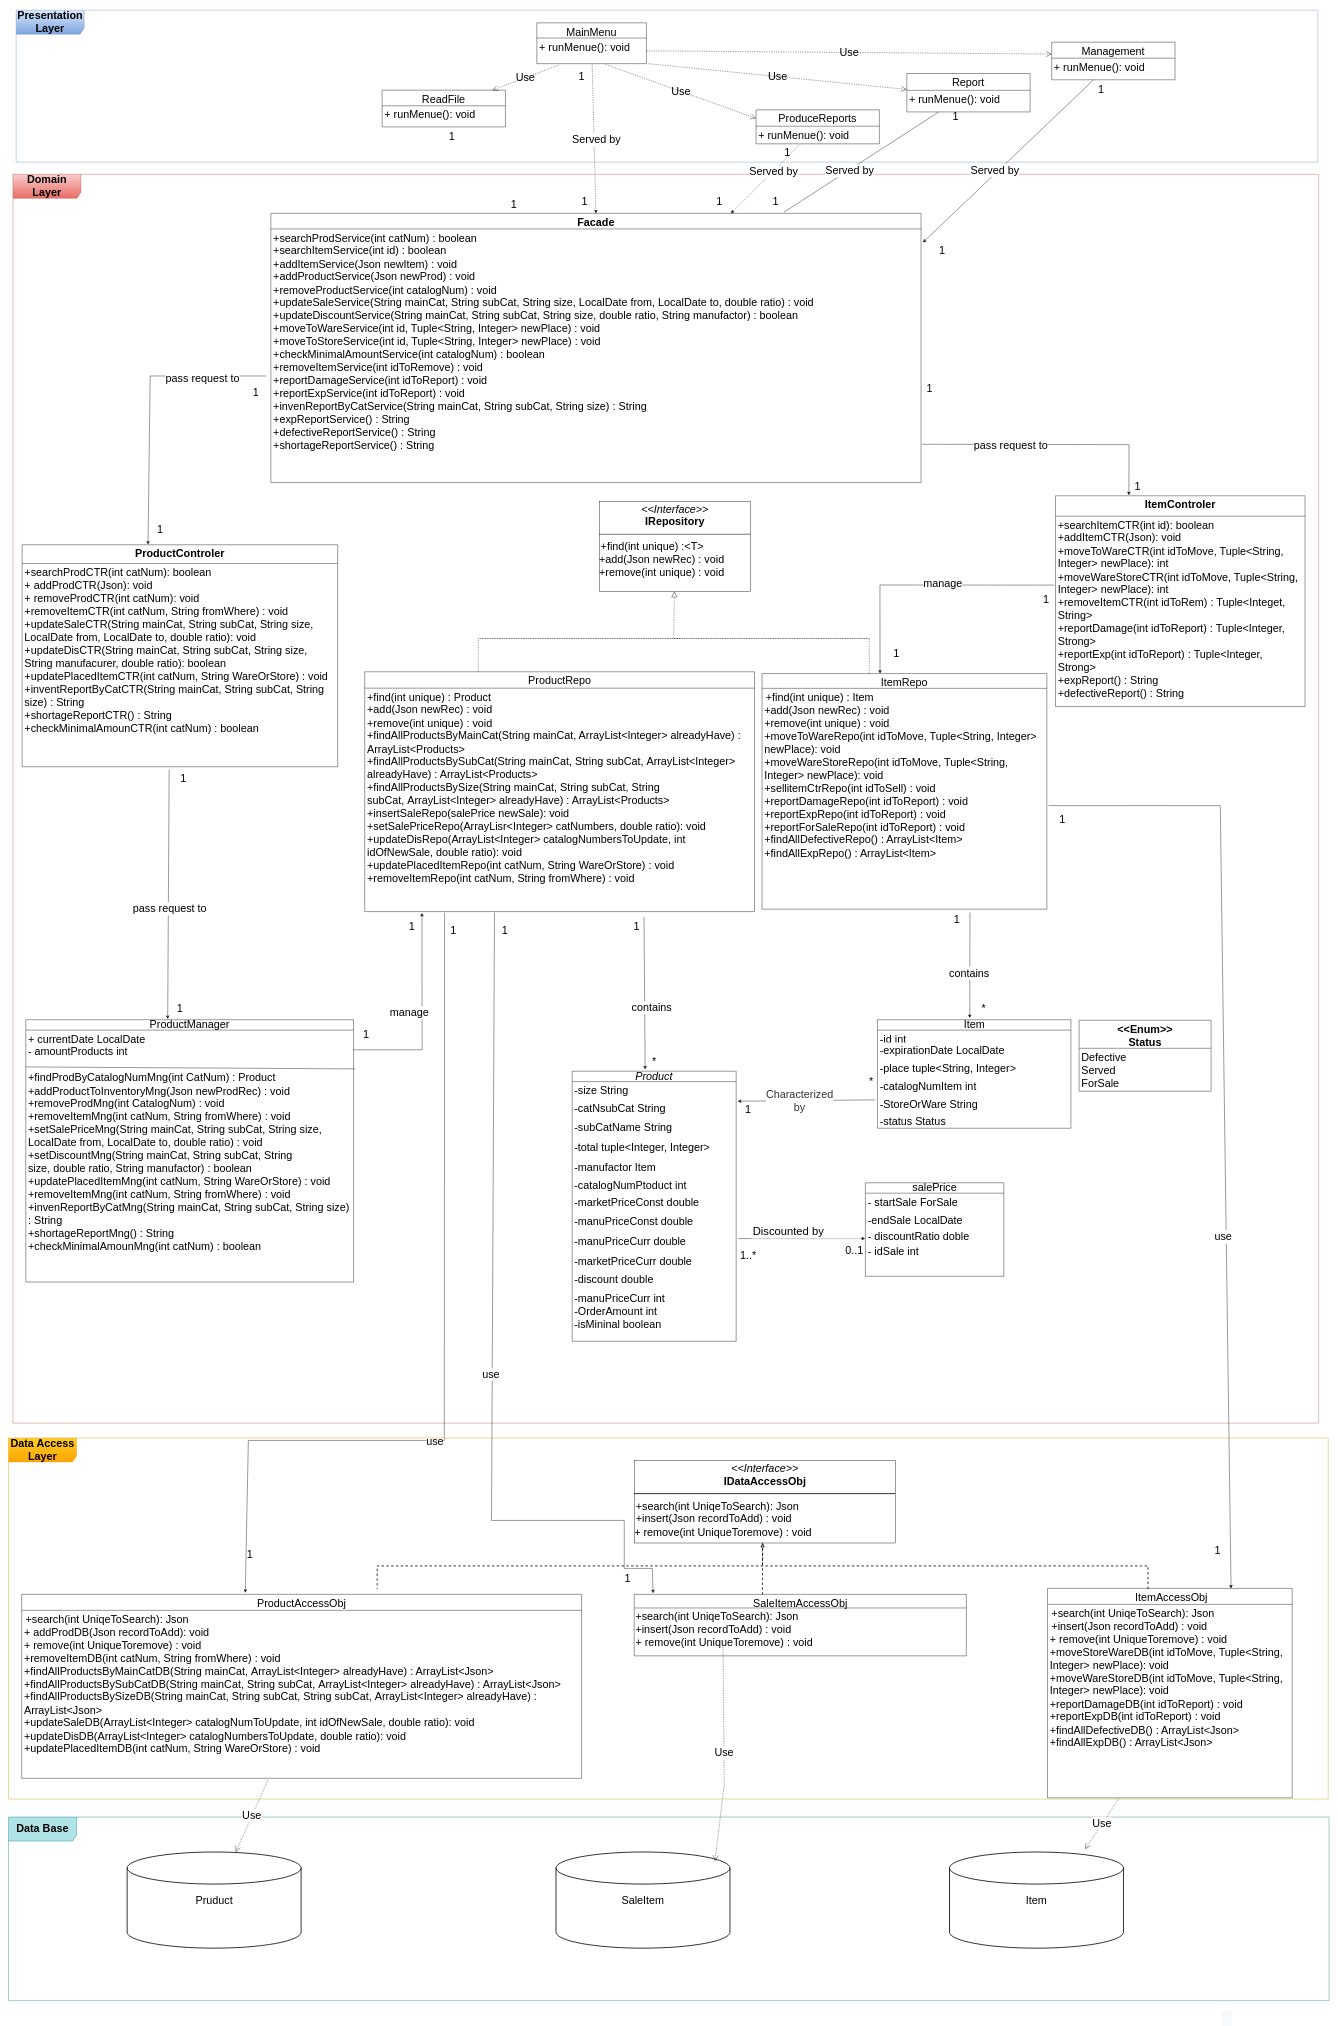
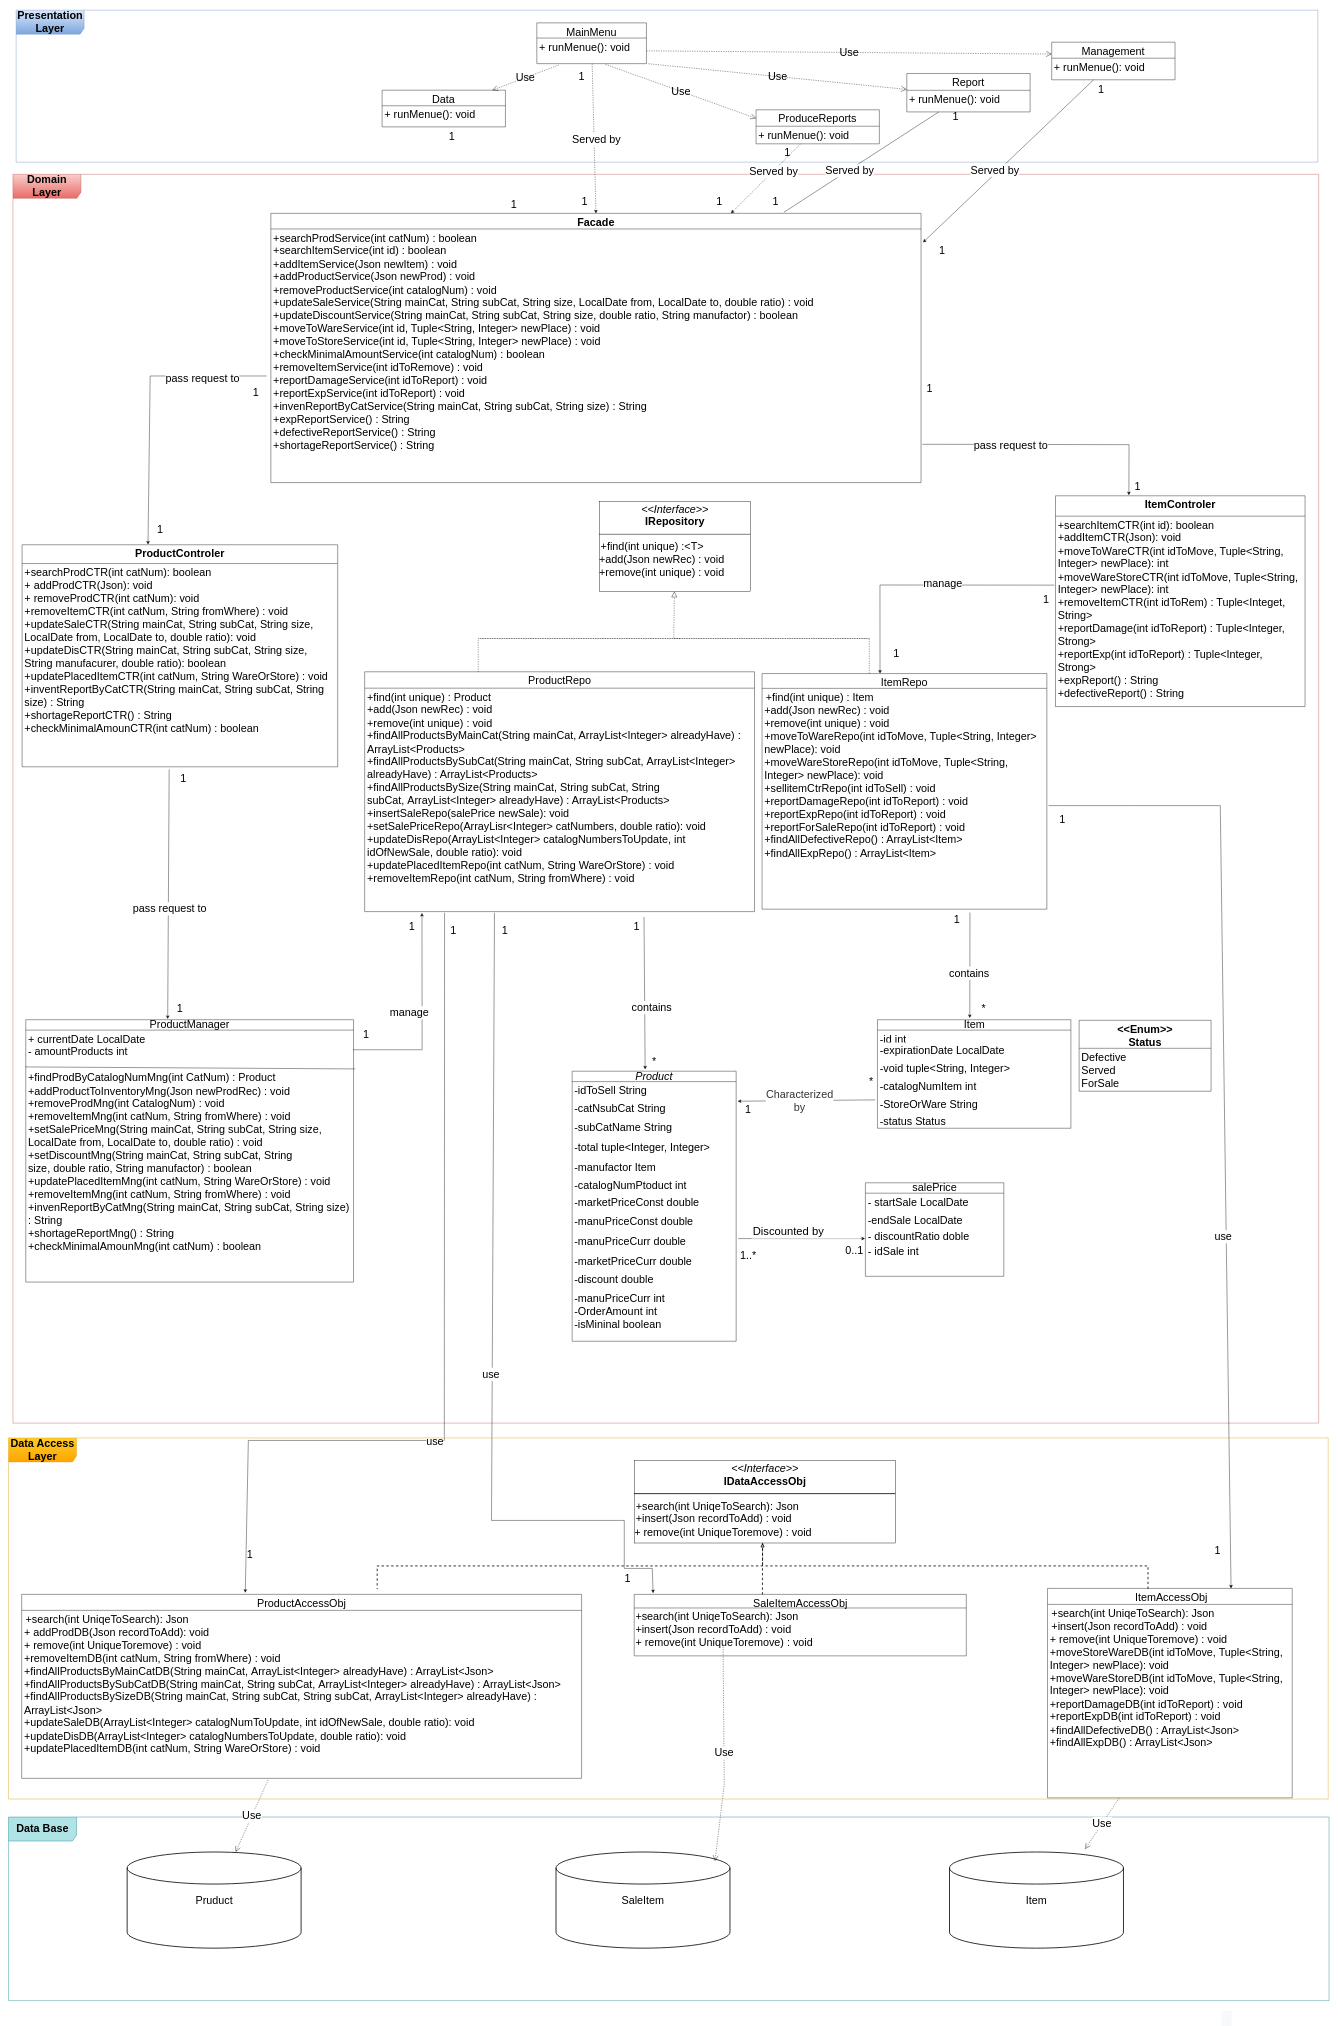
node "ReadFile": label "ReadFile" -> "Data"
node "-place tuple<String, Integer>": label "-place tuple<String, Integer>" -> "-void tuple<String, Integer>"
node "-size String": label "-size String" -> "-idToSell String"
node "- startSale ForSale": label "- startSale ForSale" -> "- startSale LocalDate"
